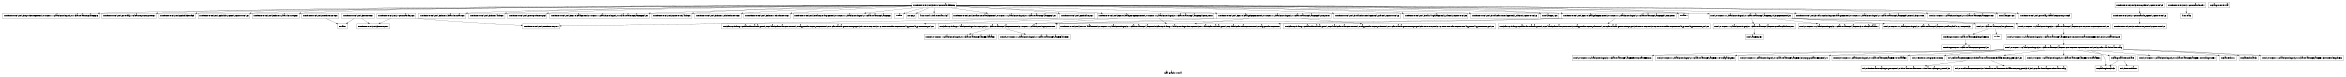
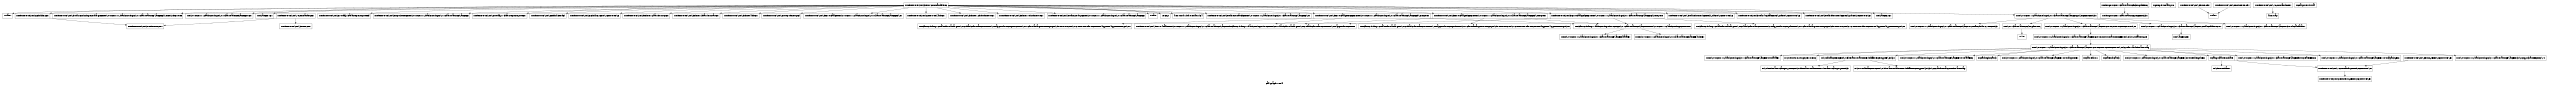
node "__gxx_personality_v0": added
edge "_ZN9LAMMPS_NS3RunD0Ev" -> "_ZN9LAMMPS_NS3RunD2Ev": removed
edge "_ZNSt11char_traitsIcE6lengthEPKc" -> "_ZN9__gnu_cxx11char_traitsIcE6lengthEPKc": removed
edge "__clang_call_terminate" -> "__cxa_begin_catch": now "__clang_call_terminate" -> "_ZN9LAMMPS_NS7CommandC2EPNS_6LAMMPSE"
